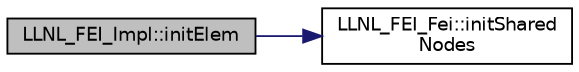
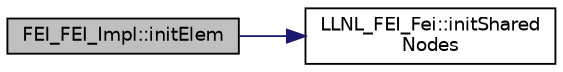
node "LLNL_FEI_Impl::initElem": label "LLNL_FEI_Impl::initElem" -> "FEI_FEI_Impl::initElem"
